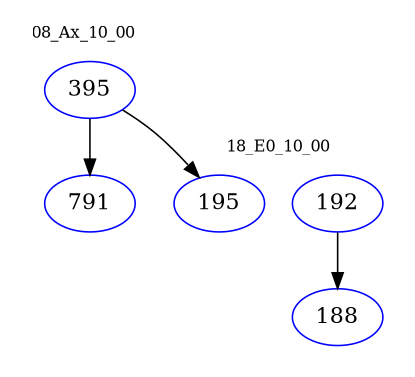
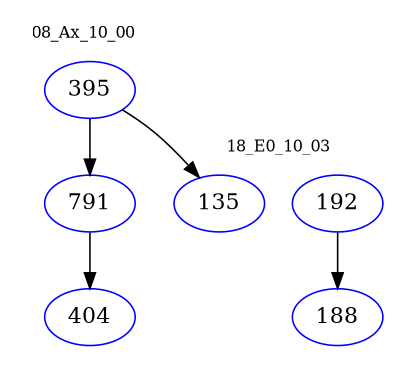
cluster "18_E0_10_00": label "18_E0_10_00" -> "18_E0_10_03"
node "195": label "195" -> "135"
node "404": added
